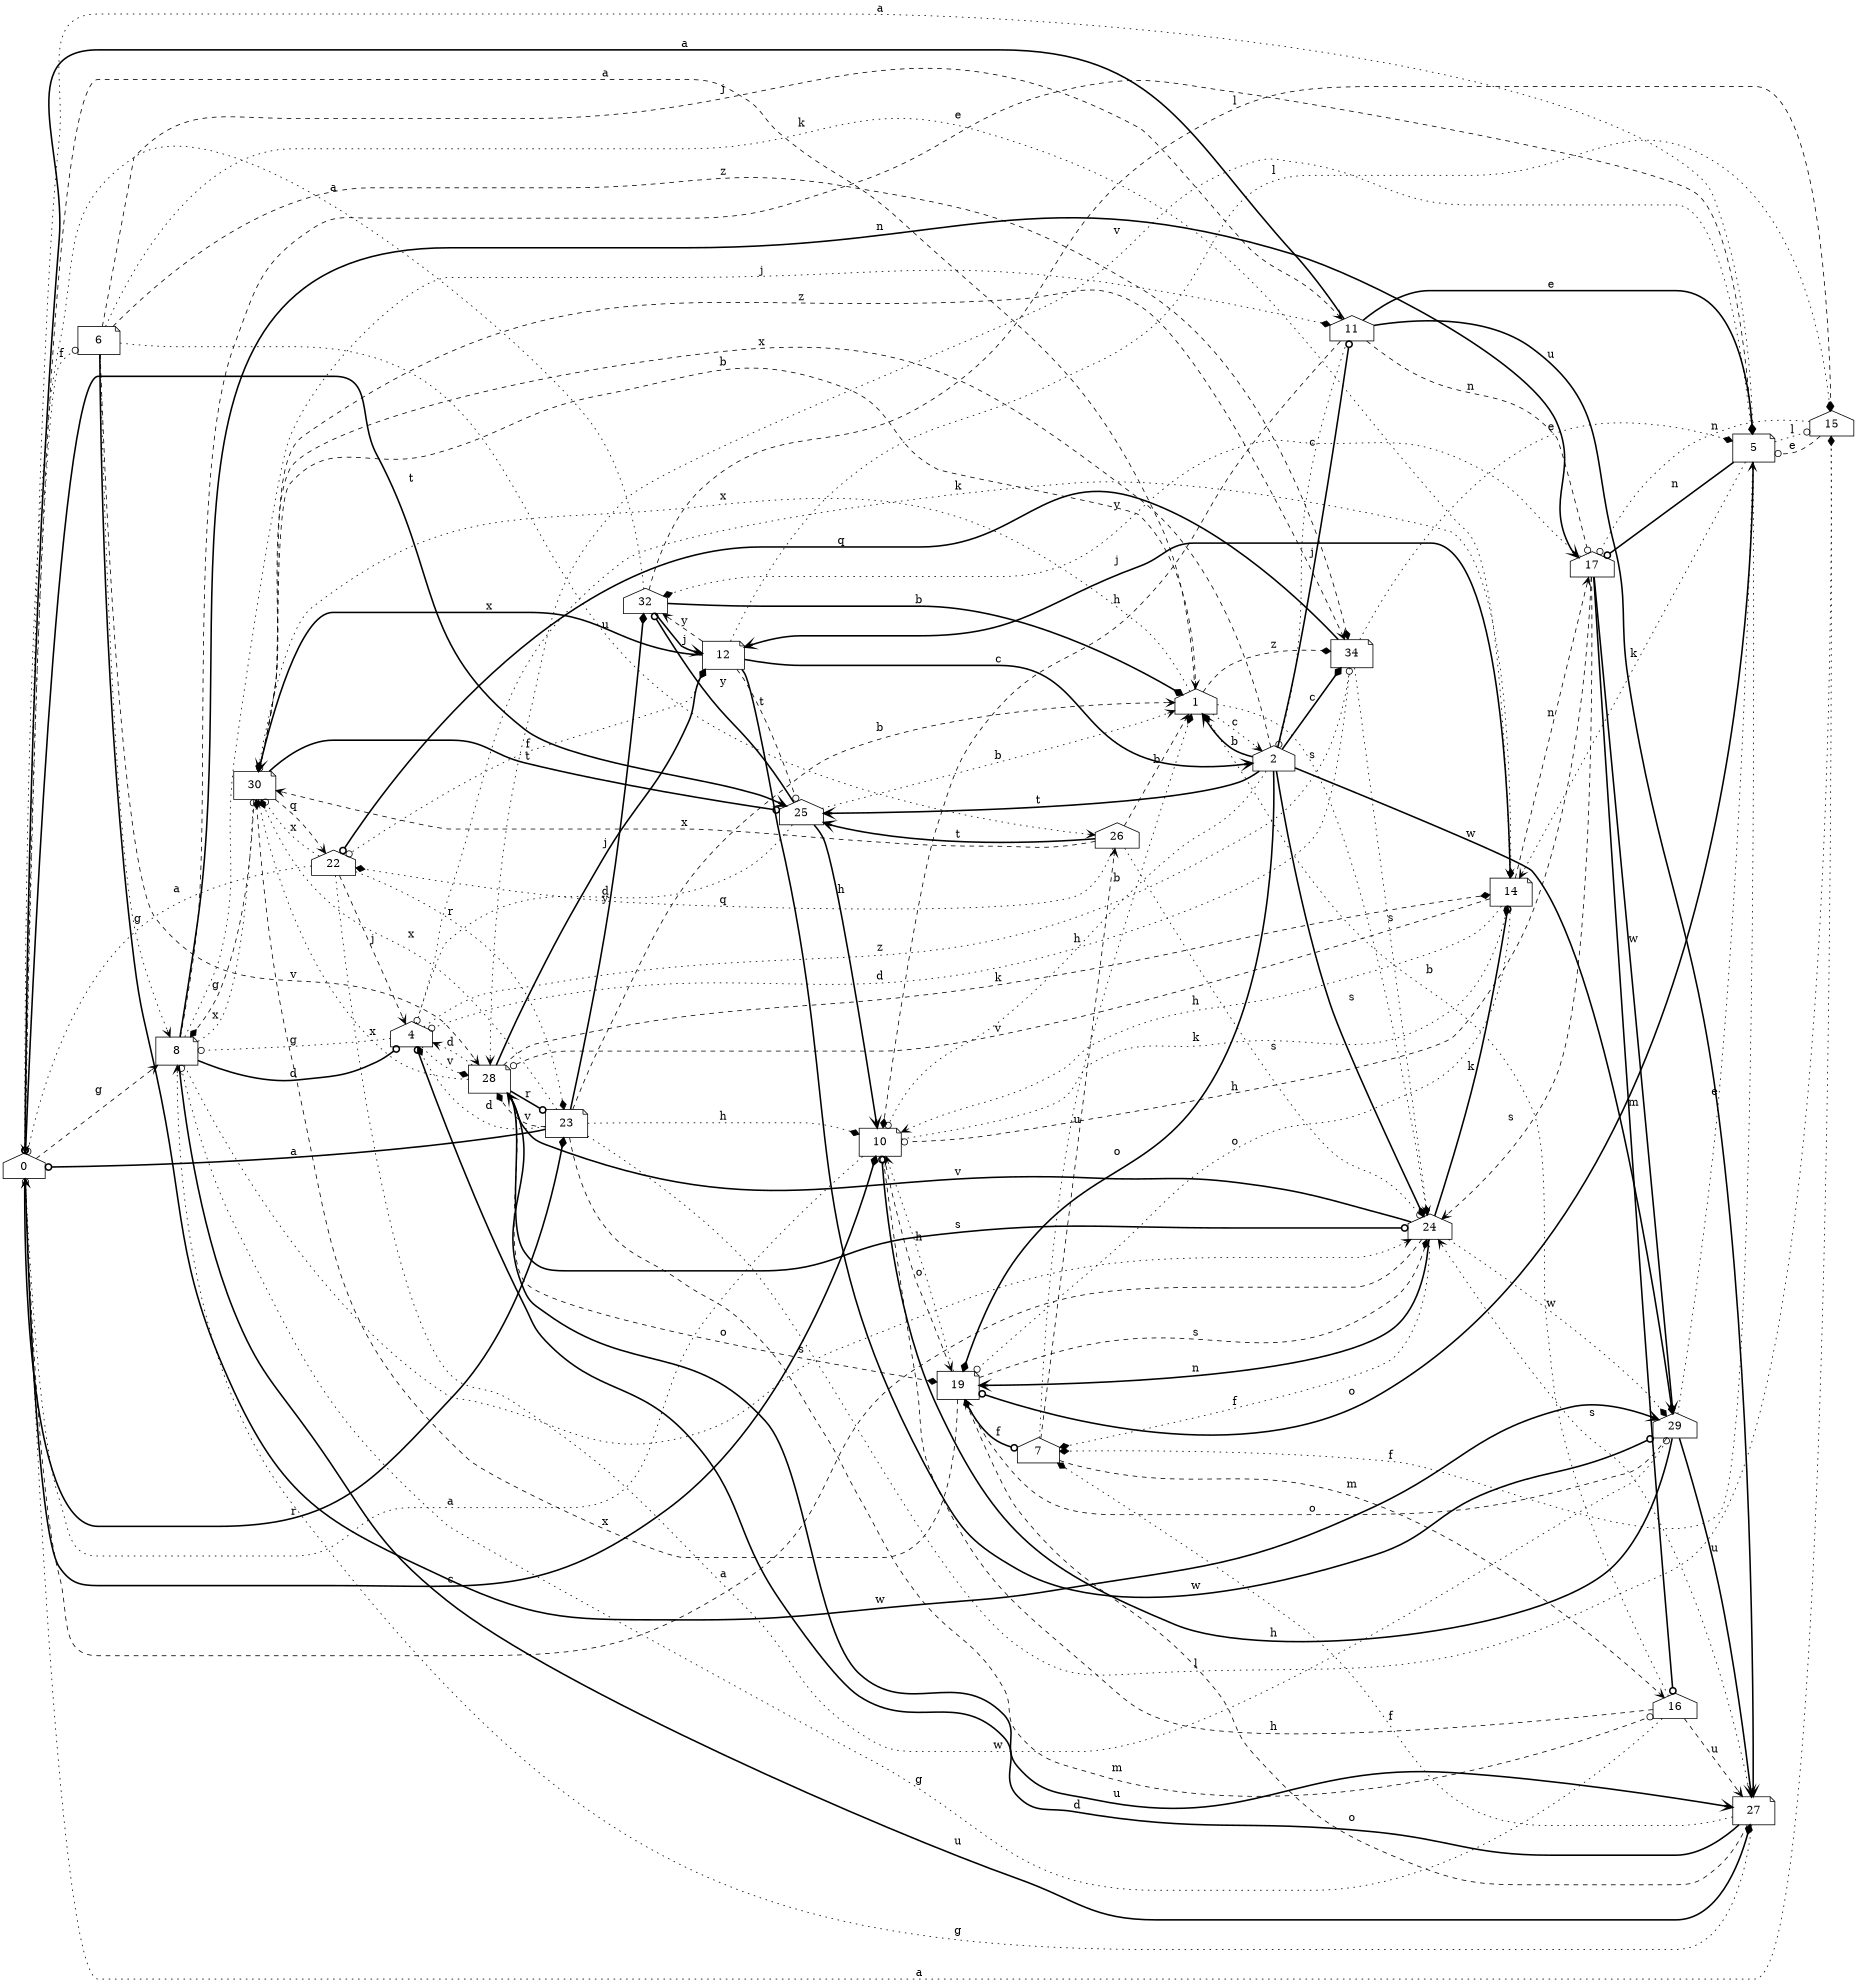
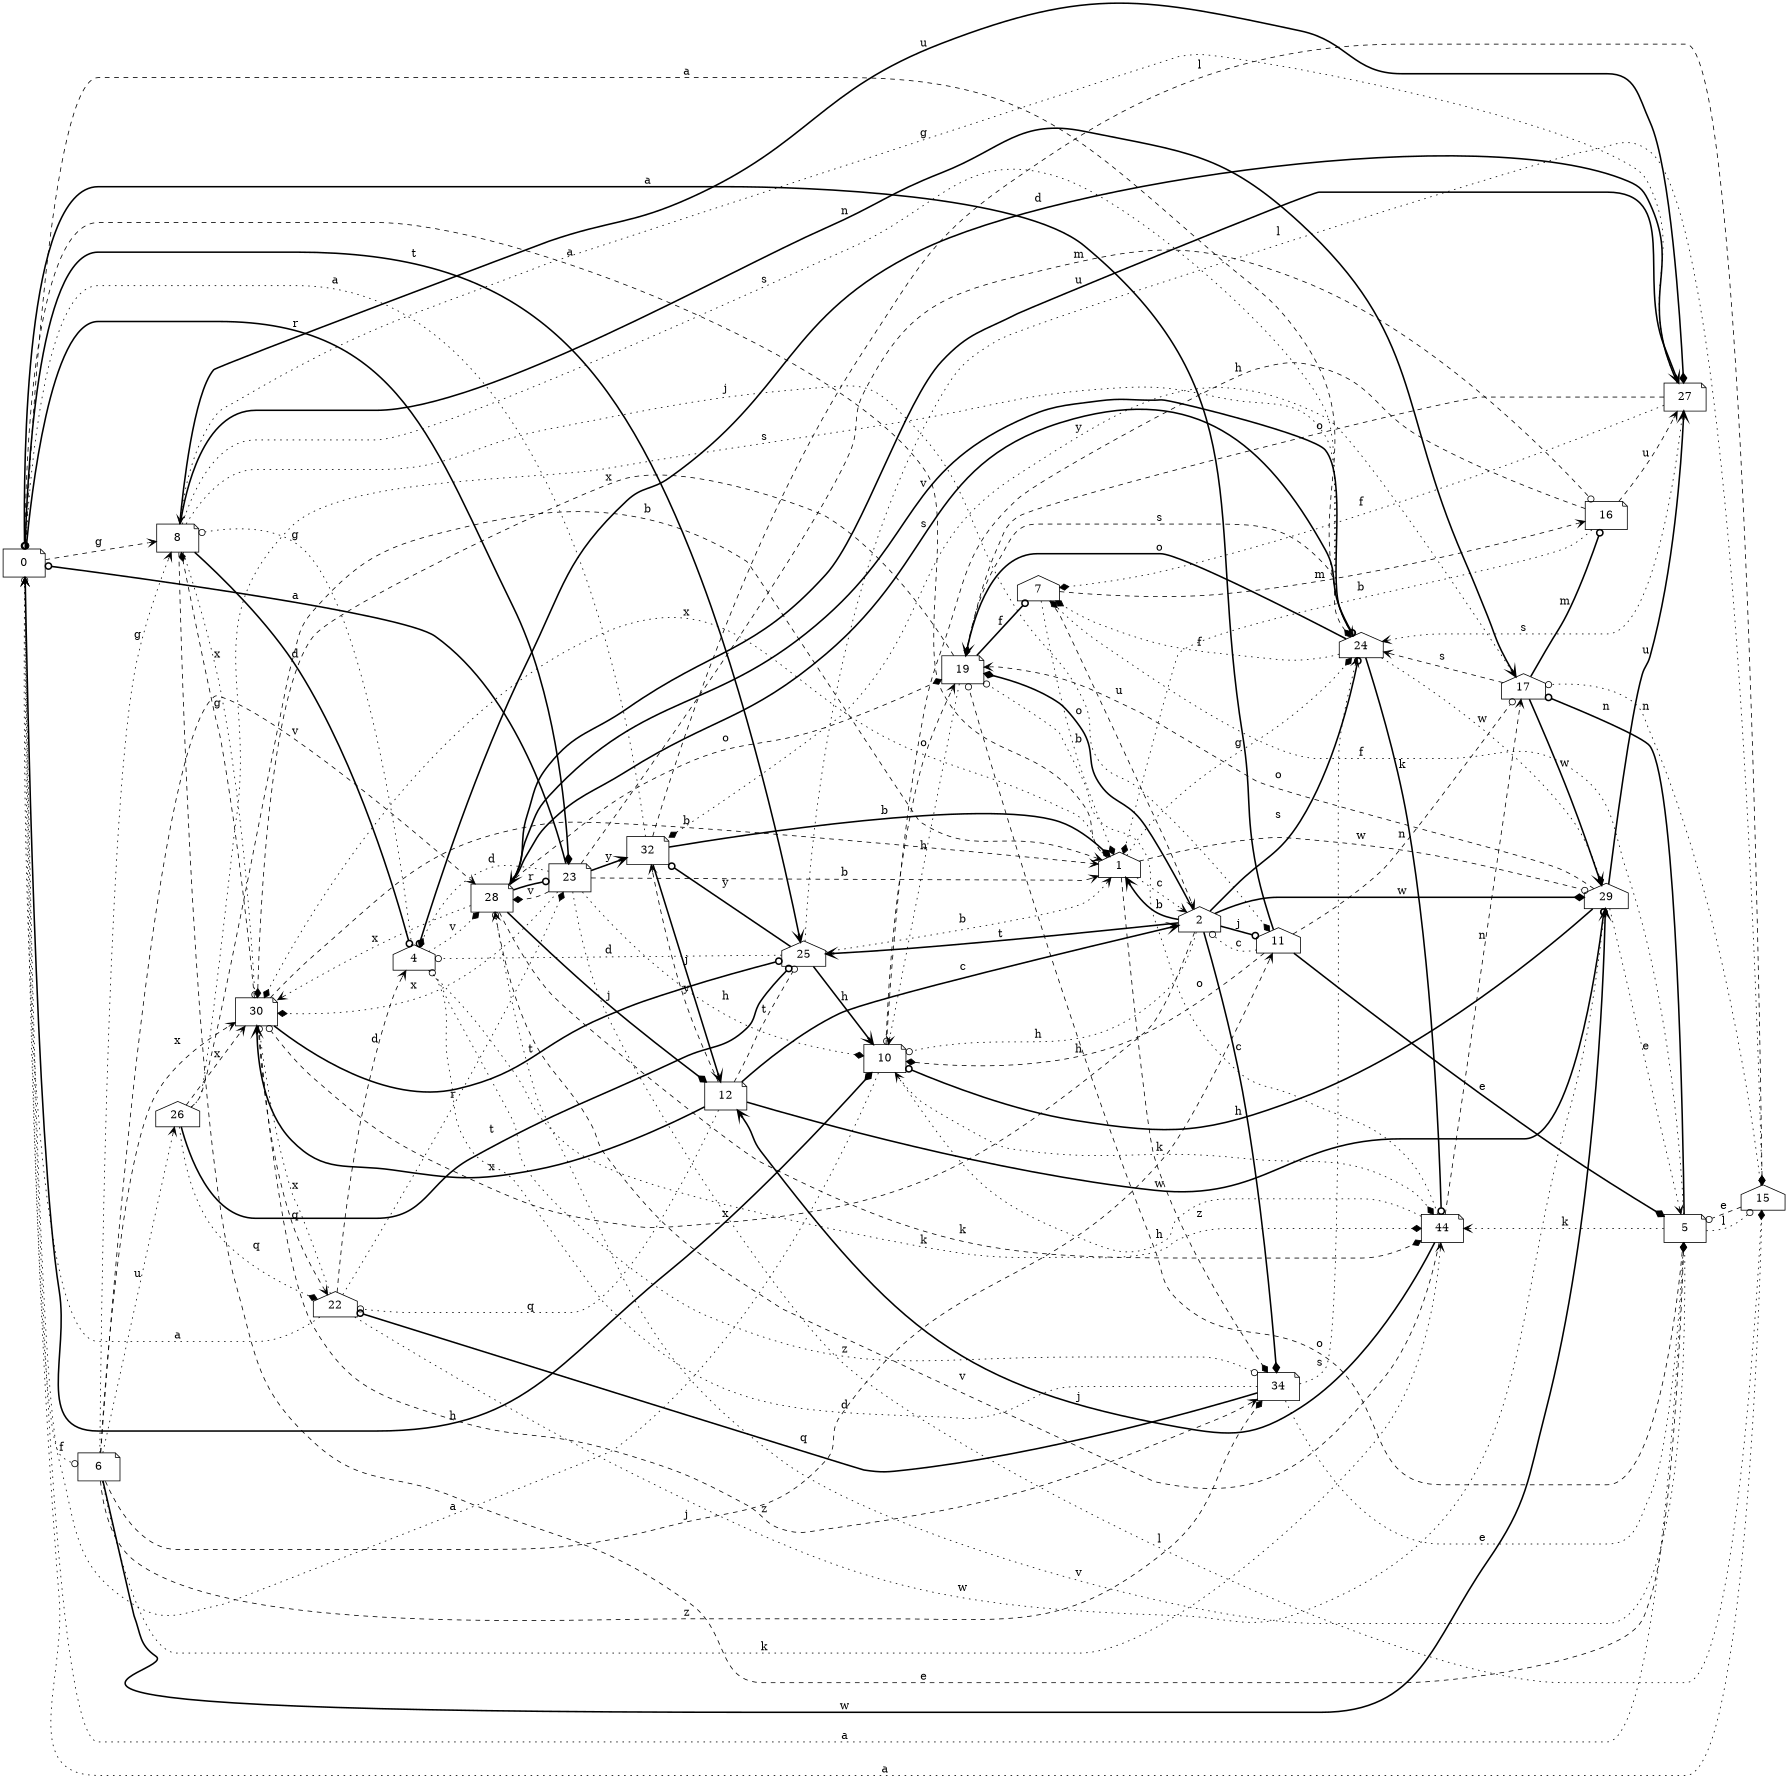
edge "12" -> "15": now "25" -> "15"
node "32": shape house -> note
edge "12" -> "22": label "f" -> "q"
edge "1" -> "24": label "s" -> "g"
edge "26" -> "25": arrowhead vee -> odot
edge "1" -> "29": added, label "w"
edge "23" -> "32": arrowhead diamond -> vee
node "14": label "14" -> "44"
edge "22" -> "4": label "j" -> "d"
edge "11" -> "27": removed, label "u"
edge "2" -> "24": arrowhead diamond -> odot
edge "17" -> "10": removed, label "h"
edge "28" -> "4": removed, label "d"
edge "7" -> "26": now "7" -> "2"
edge "5" -> "19": style bold -> dashed
node "0": shape house -> note
edge "6" -> "30": added, label "x"
edge "24" -> "19": label "n" -> "o"
edge "0" -> "10": label "c" -> "h"
node "16": shape house -> note
edge "16" -> "8": removed, label "g"
